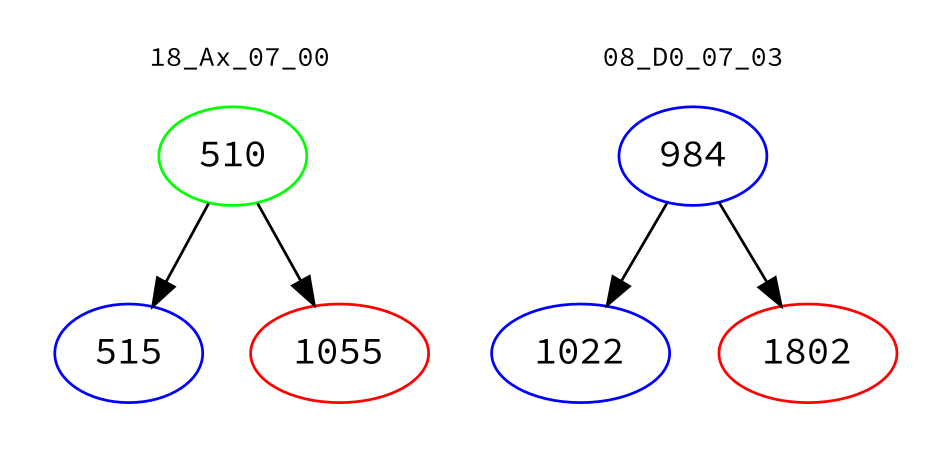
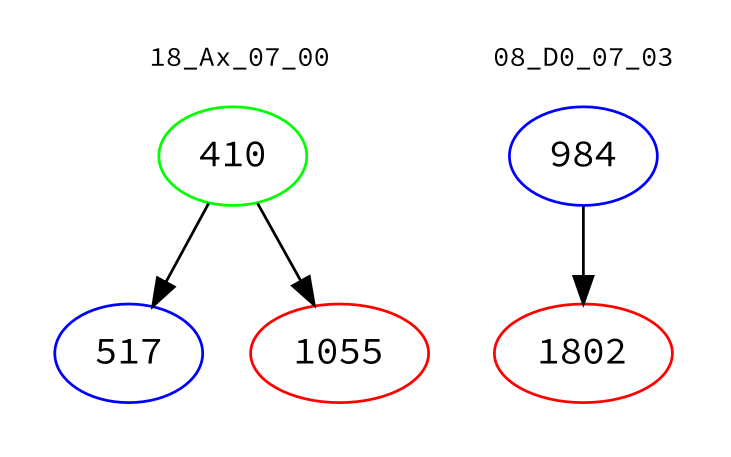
node "510": label "510" -> "410"
node "515": label "515" -> "517"
node "1022": removed
